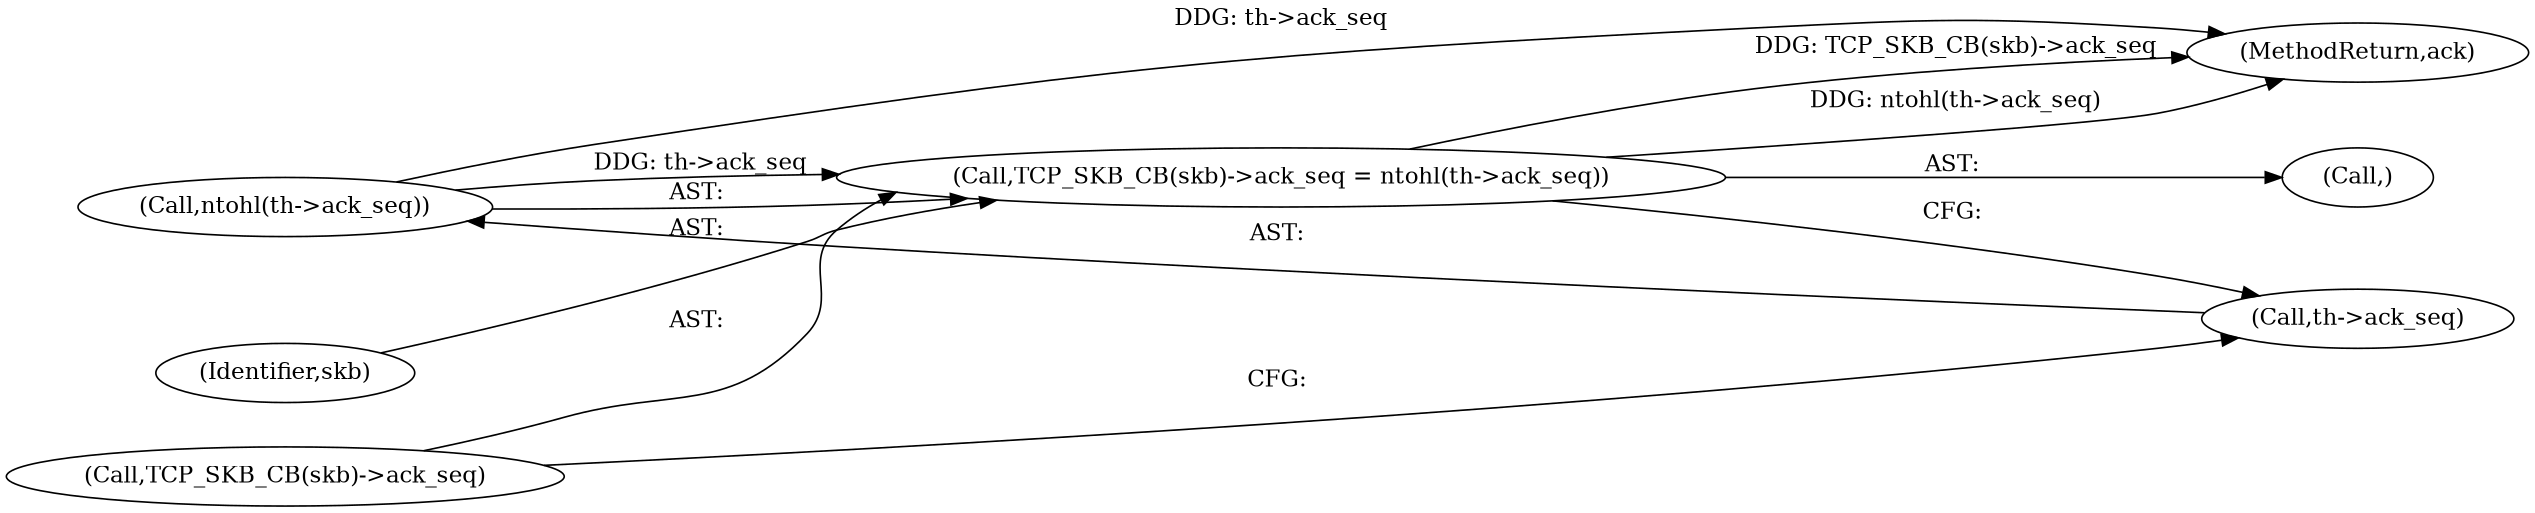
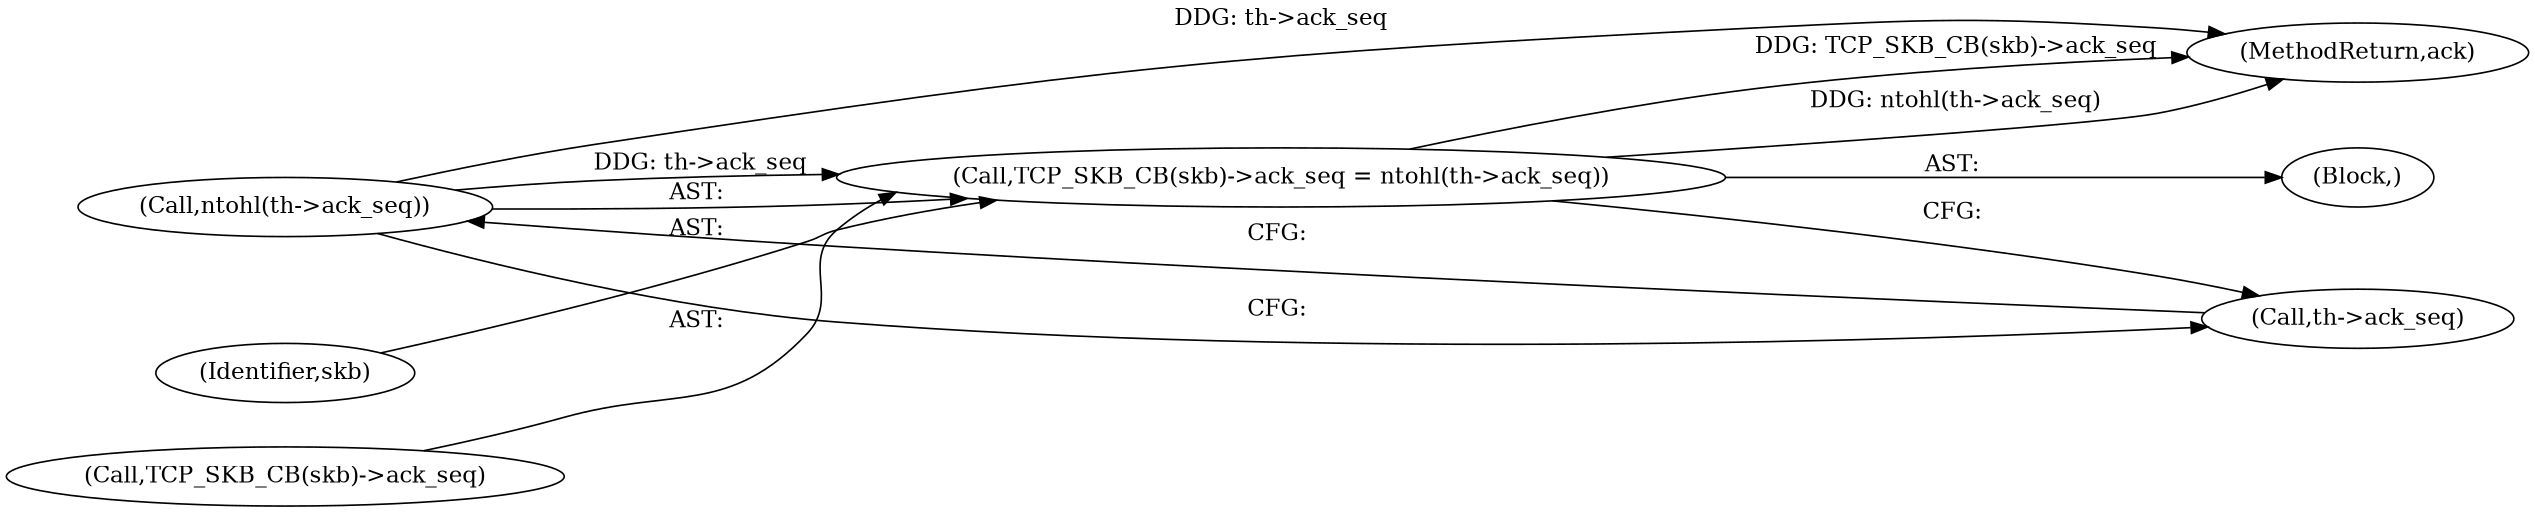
node "(Call,)": label "(Call,)" -> "(Block,)"
edge "(Call,th->ack_seq)" -> "(Call,ntohl(th->ack_seq))": label "AST: " -> "CFG: "
edge "(Call,TCP_SKB_CB(skb)->ack_seq)" -> "(Call,th->ack_seq)": now "(Call,ntohl(th->ack_seq))" -> "(Call,th->ack_seq)"
